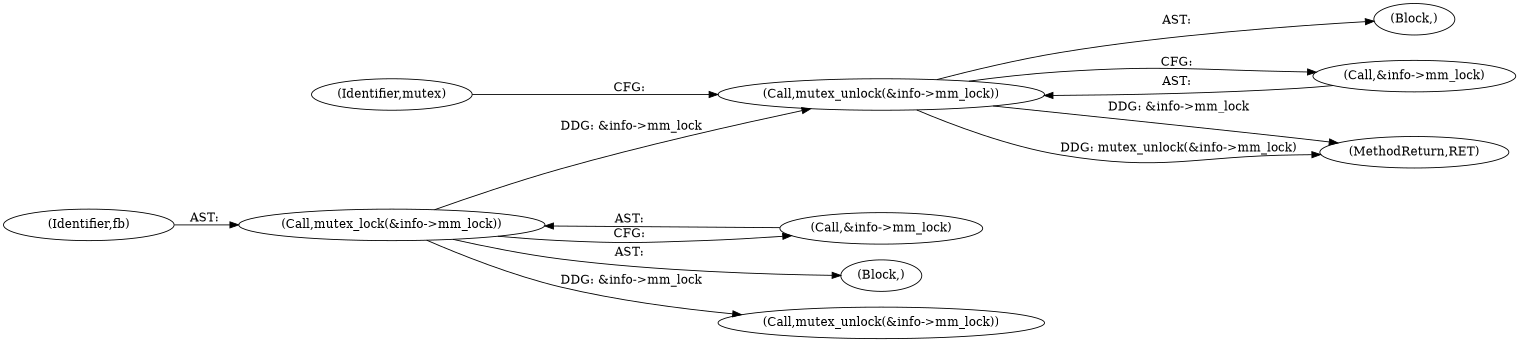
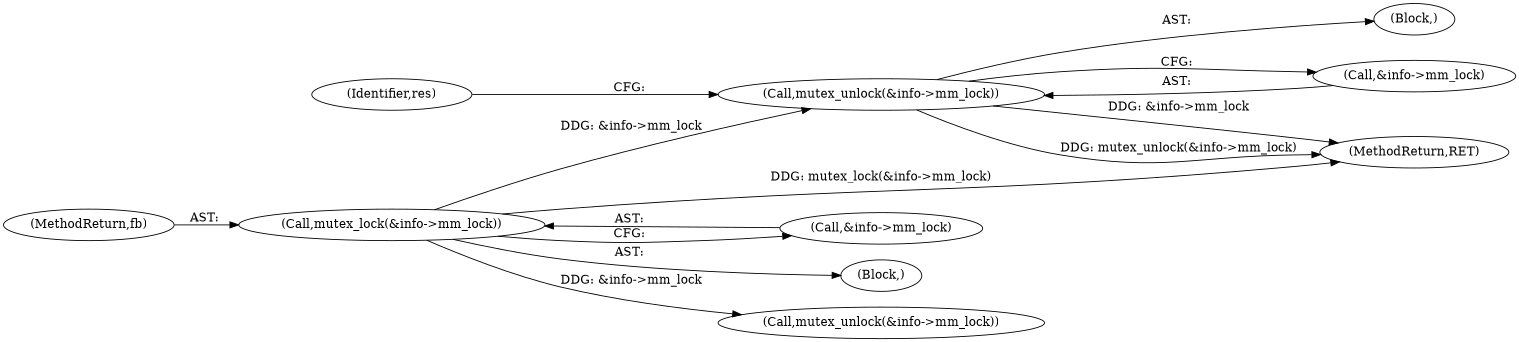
node "(Identifier,mutex)": label "(Identifier,mutex)" -> "(Identifier,res)"
edge "(Call,mutex_lock(&info->mm_lock))" -> "(MethodReturn,RET)": added, label "DDG: mutex_lock(&info->mm_lock)"
node "(Identifier,fb)": label "(Identifier,fb)" -> "(MethodReturn,fb)"
